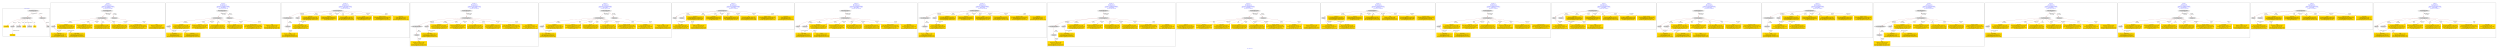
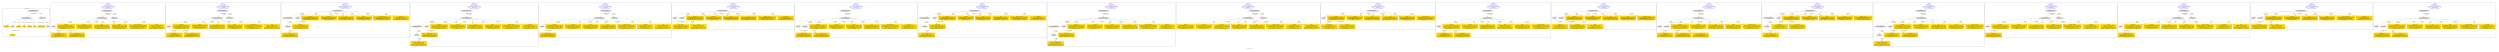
node "Dimensions": fillcolor lightgray -> gold
node "Provenance": fillcolor lightgray -> gold
node "Assension_Number": added
